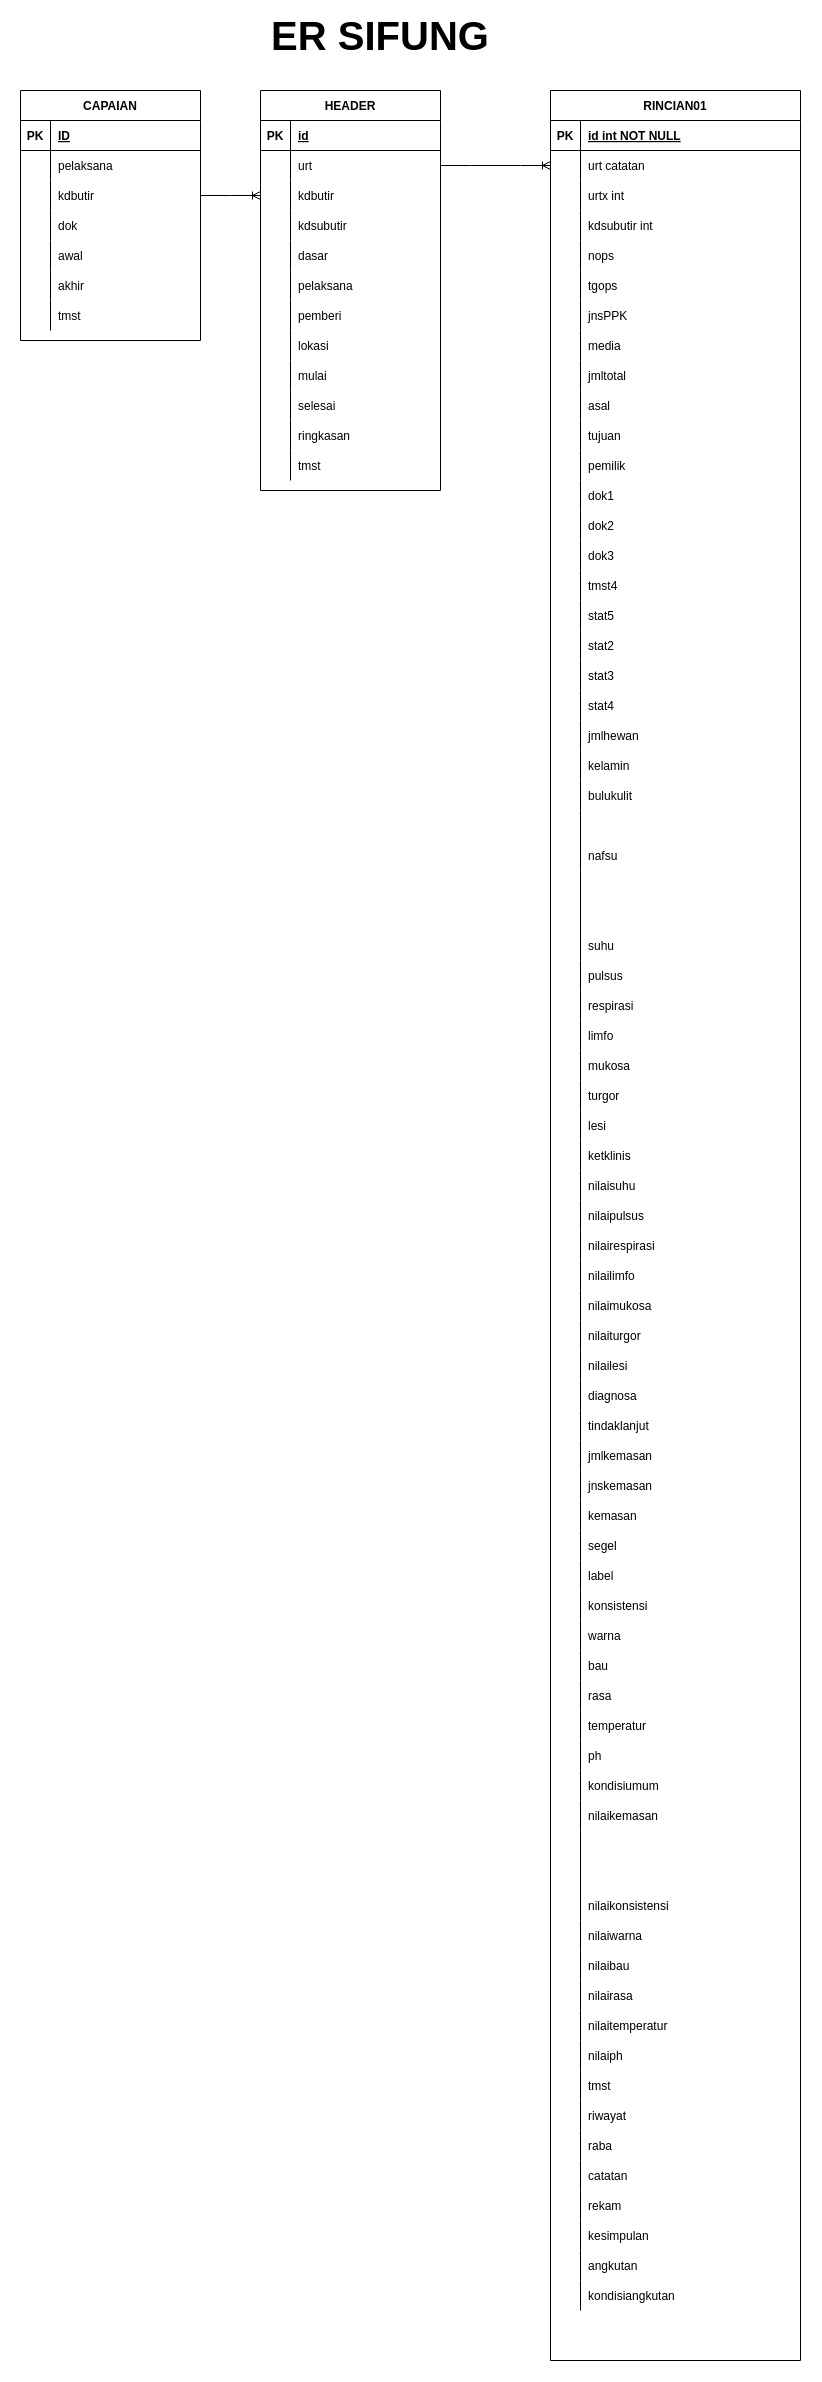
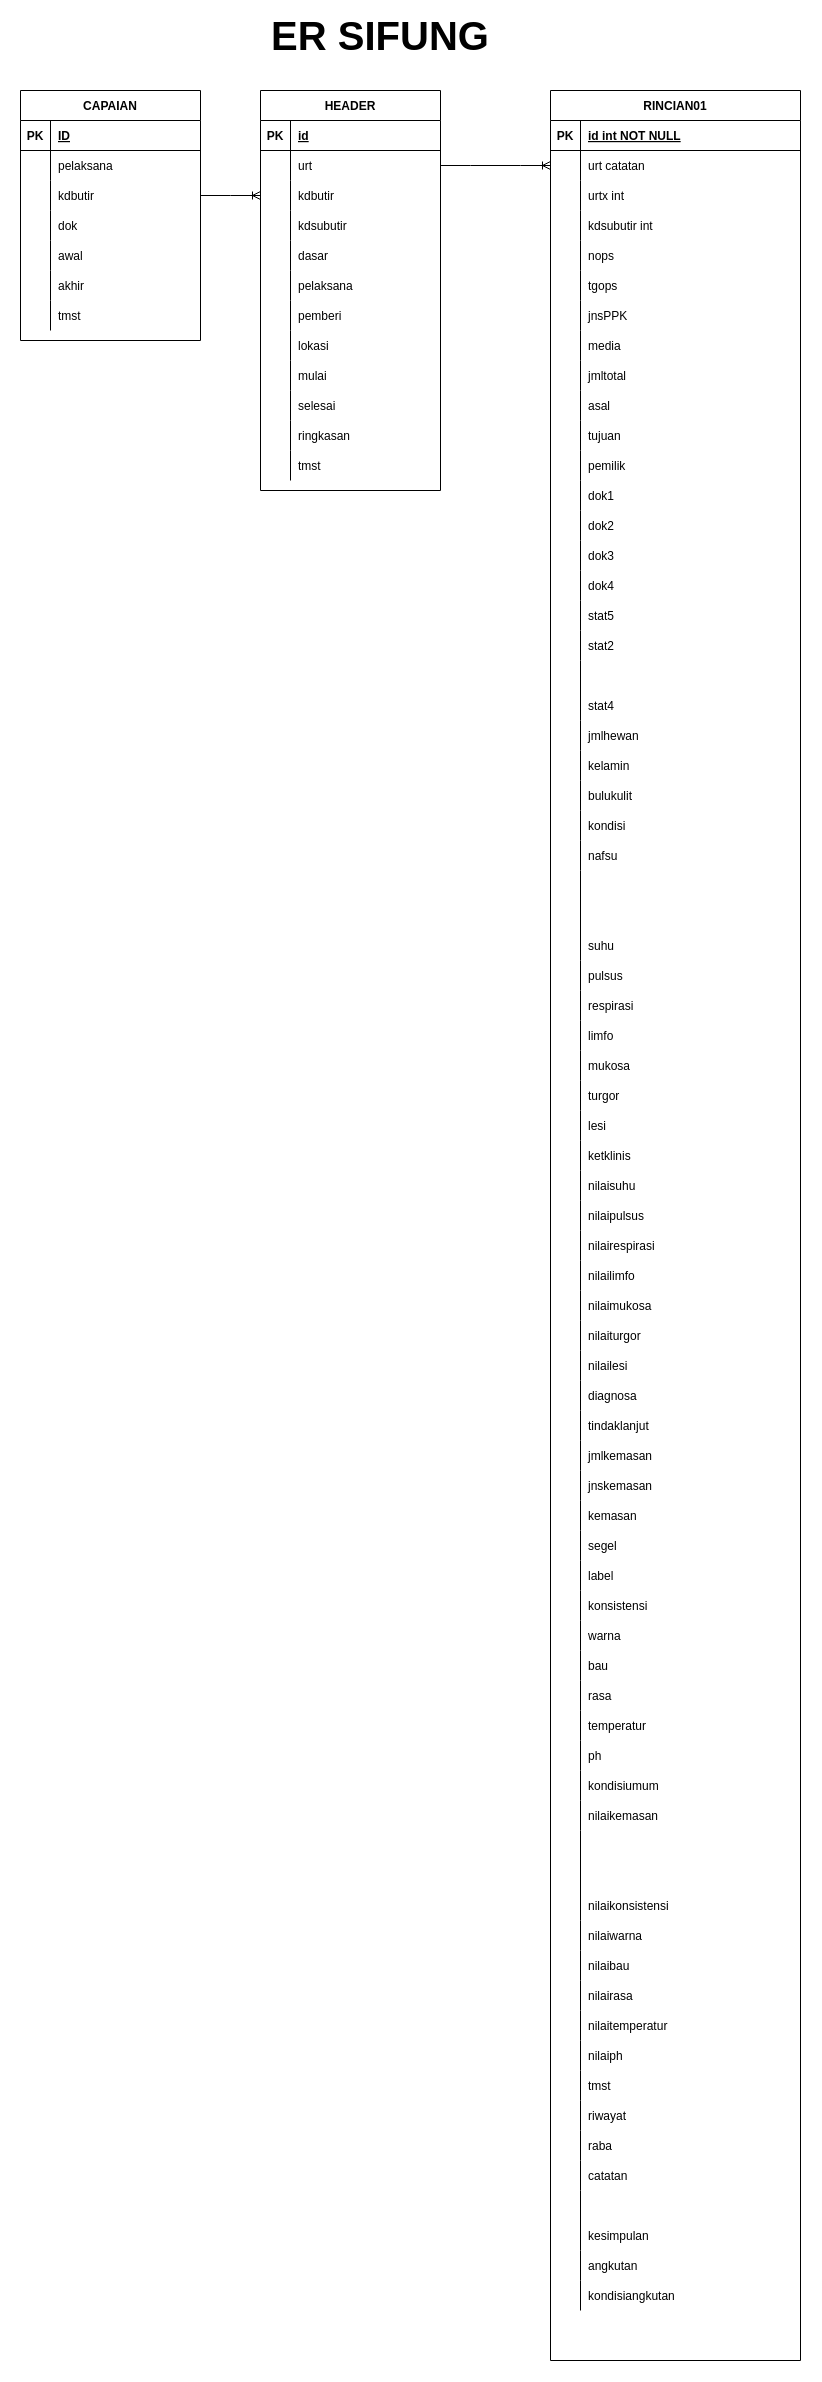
node "tmst4": label "tmst4" -> "dok4"
node "stat3": removed
node "kondisi": added
node "rekam": removed
